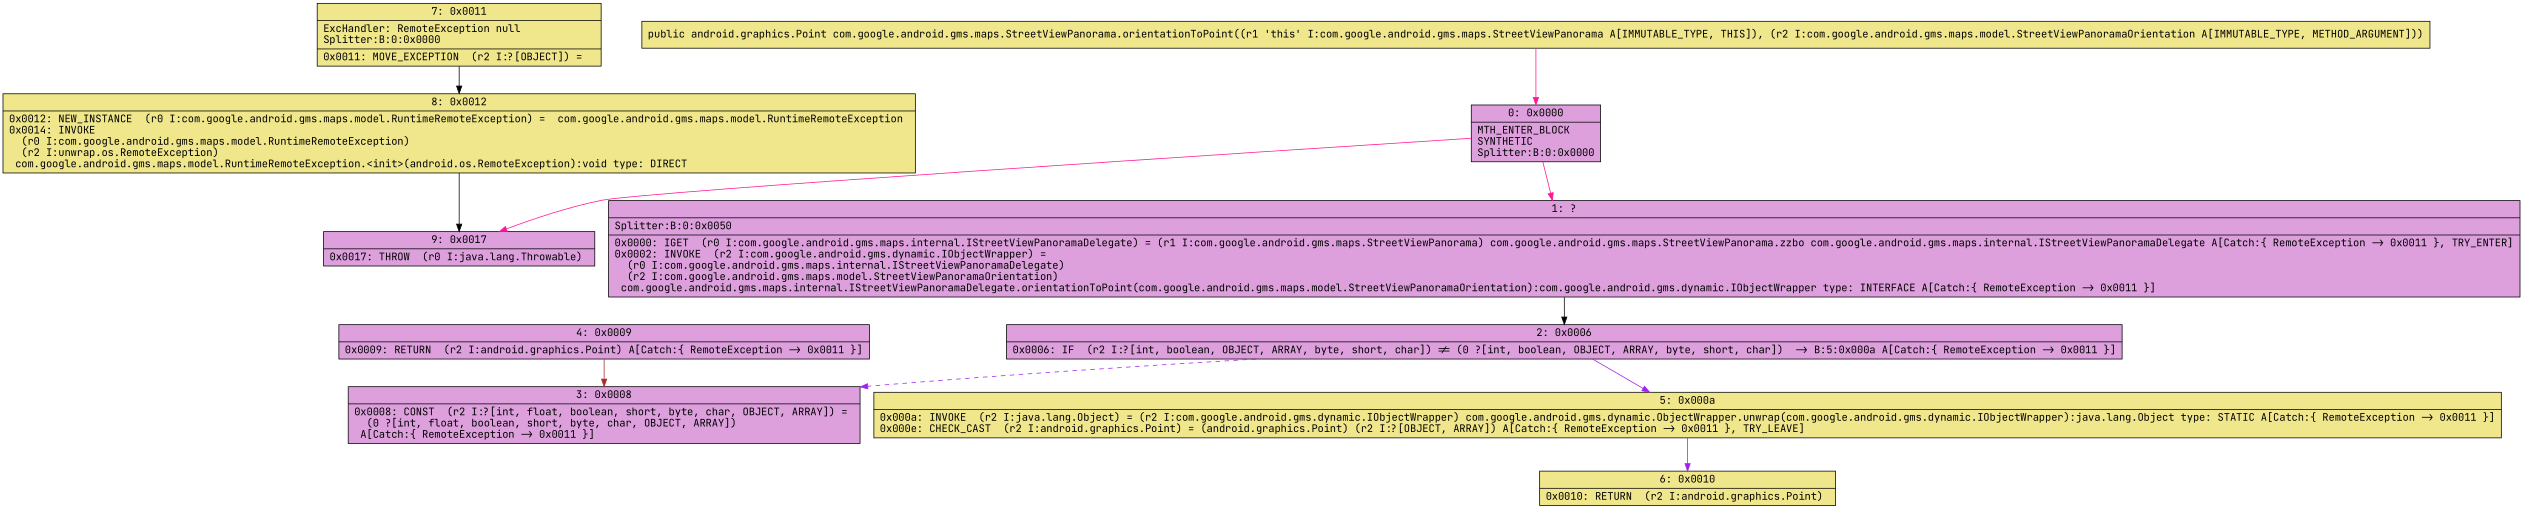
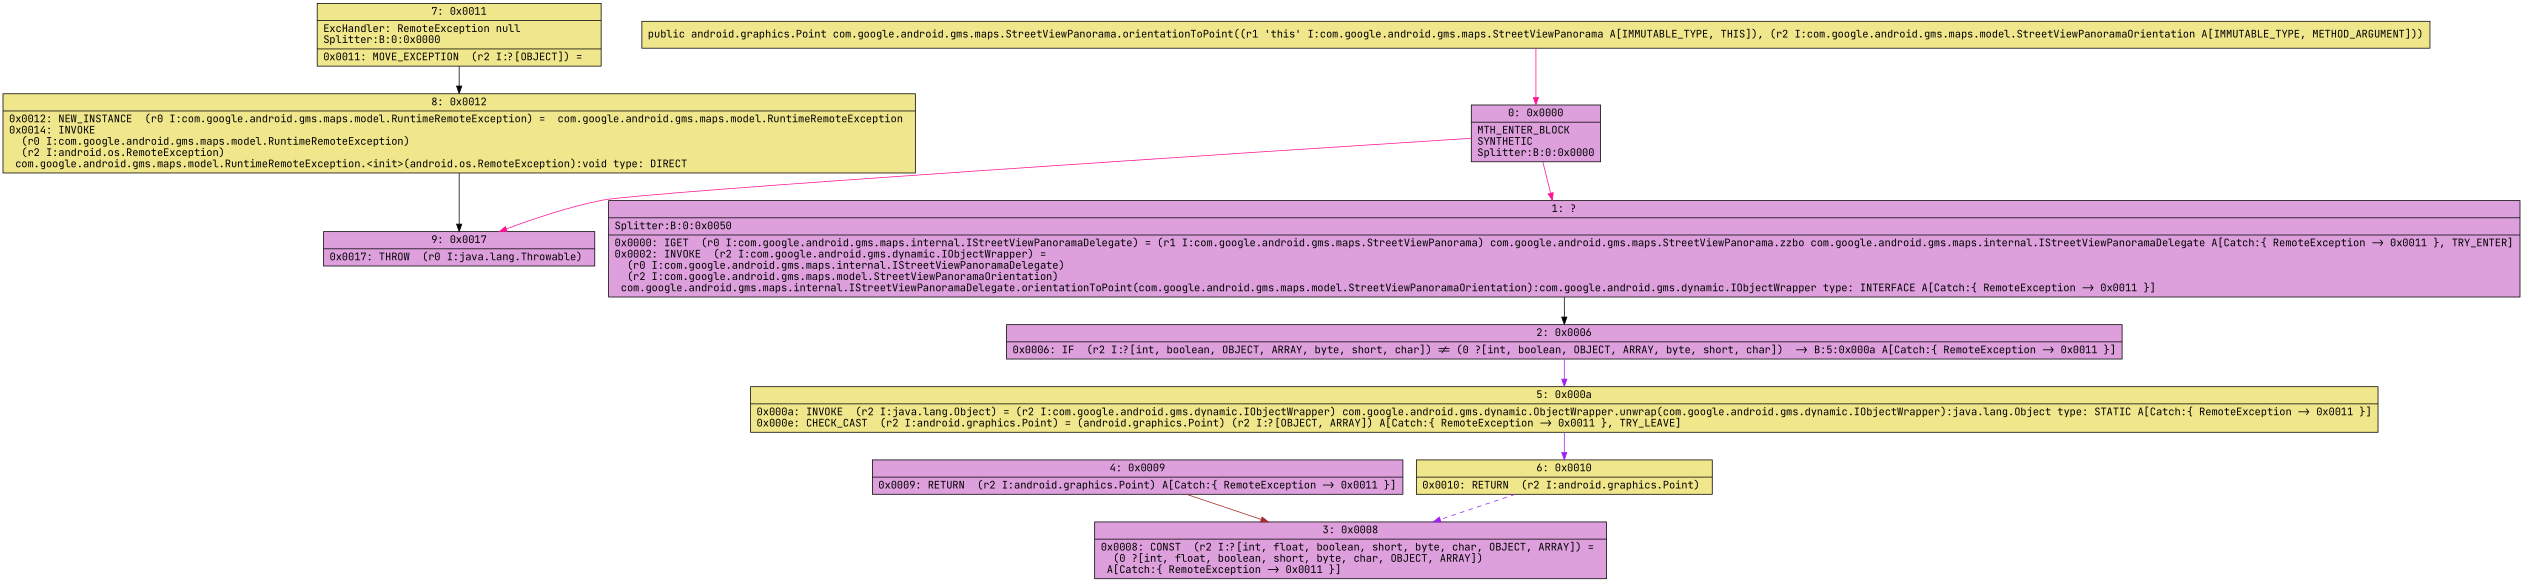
node "8: 0x0012": text "(r2 I:unwrap.os.RemoteException)" -> "(r2 I:android.os.RemoteException)"
edge "2: 0x0006" -> "3: 0x0008": now "6: 0x0010" -> "3: 0x0008"
